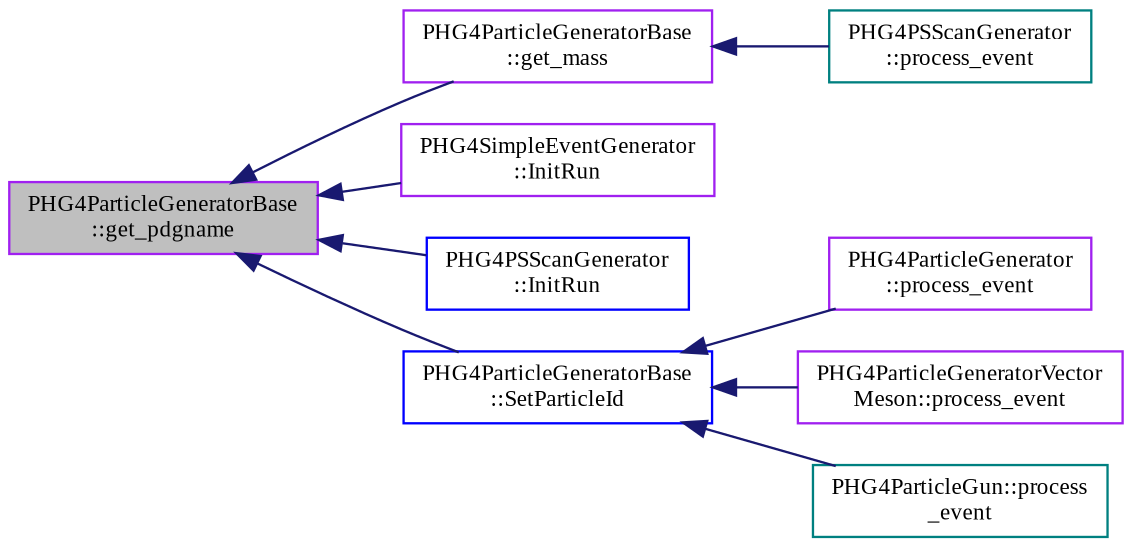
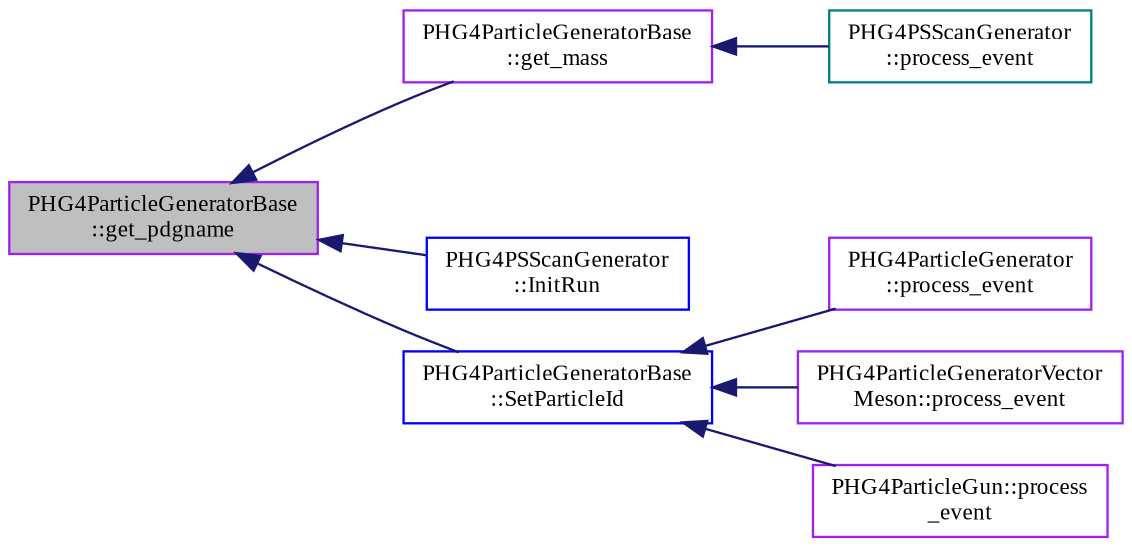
node "PHG4SimpleEventGenerator ::InitRun": removed
node "PHG4ParticleGun::process _event": color teal -> purple
